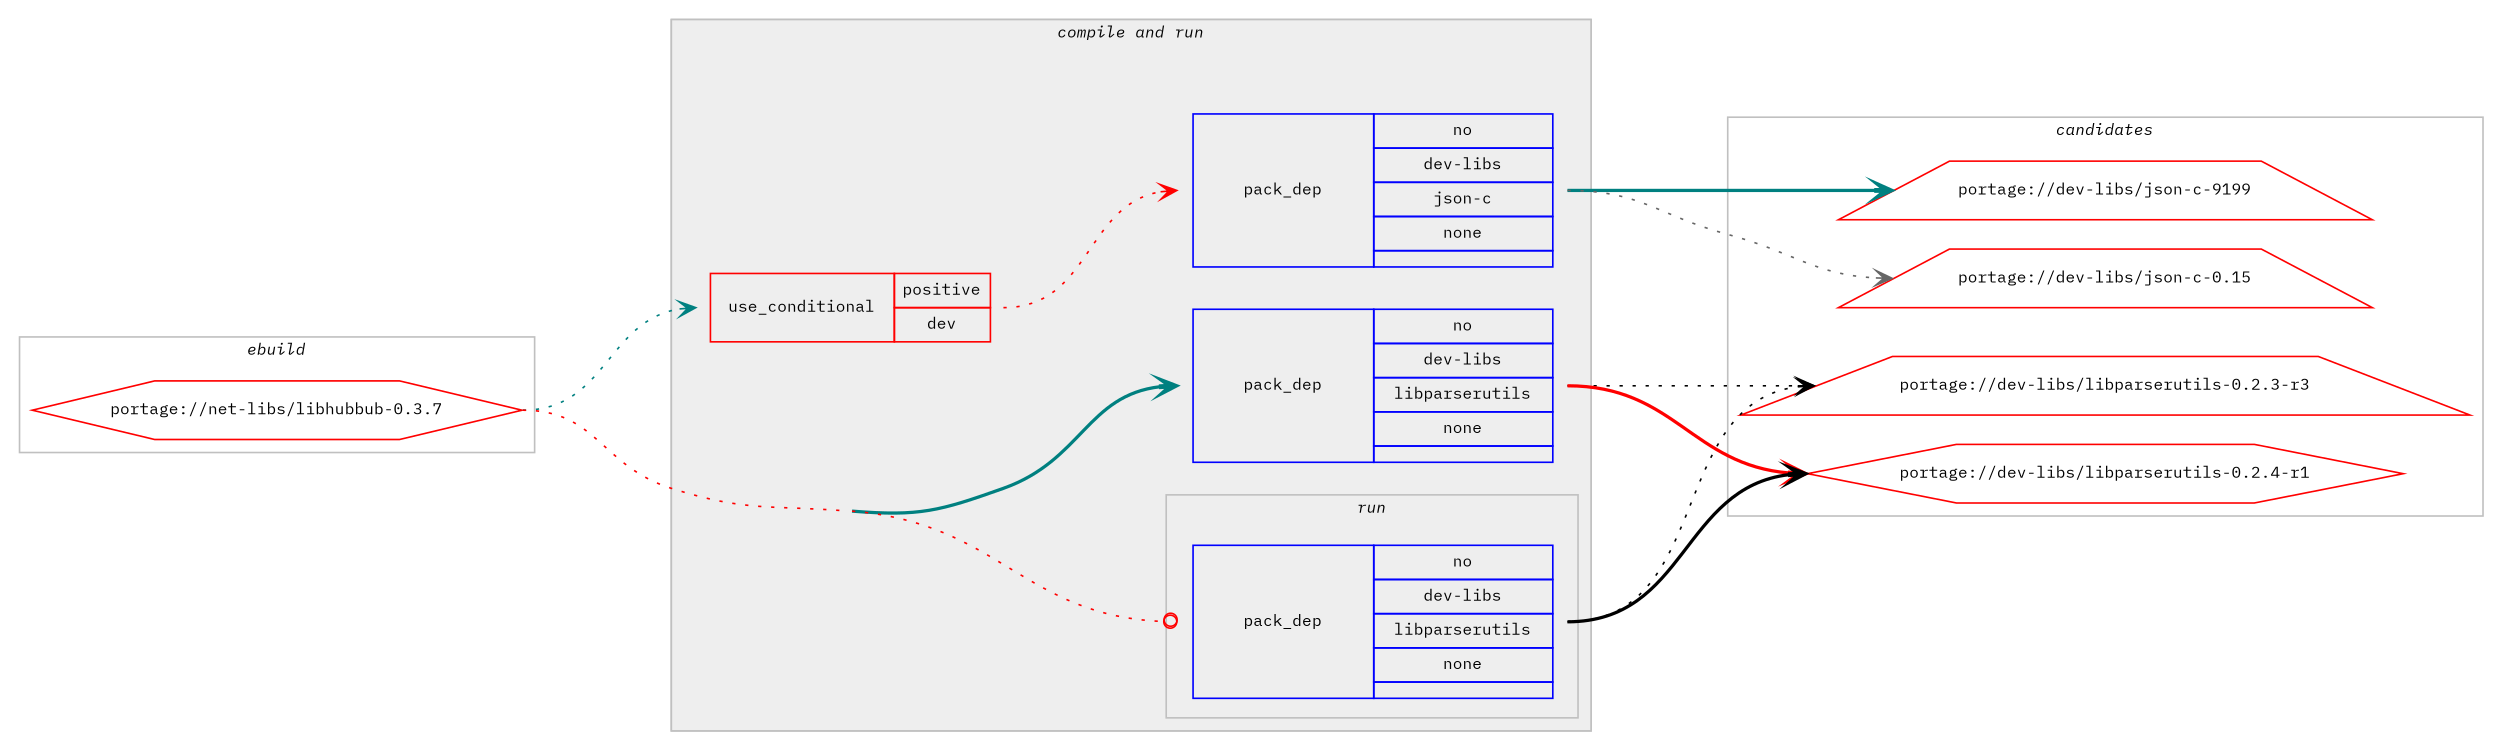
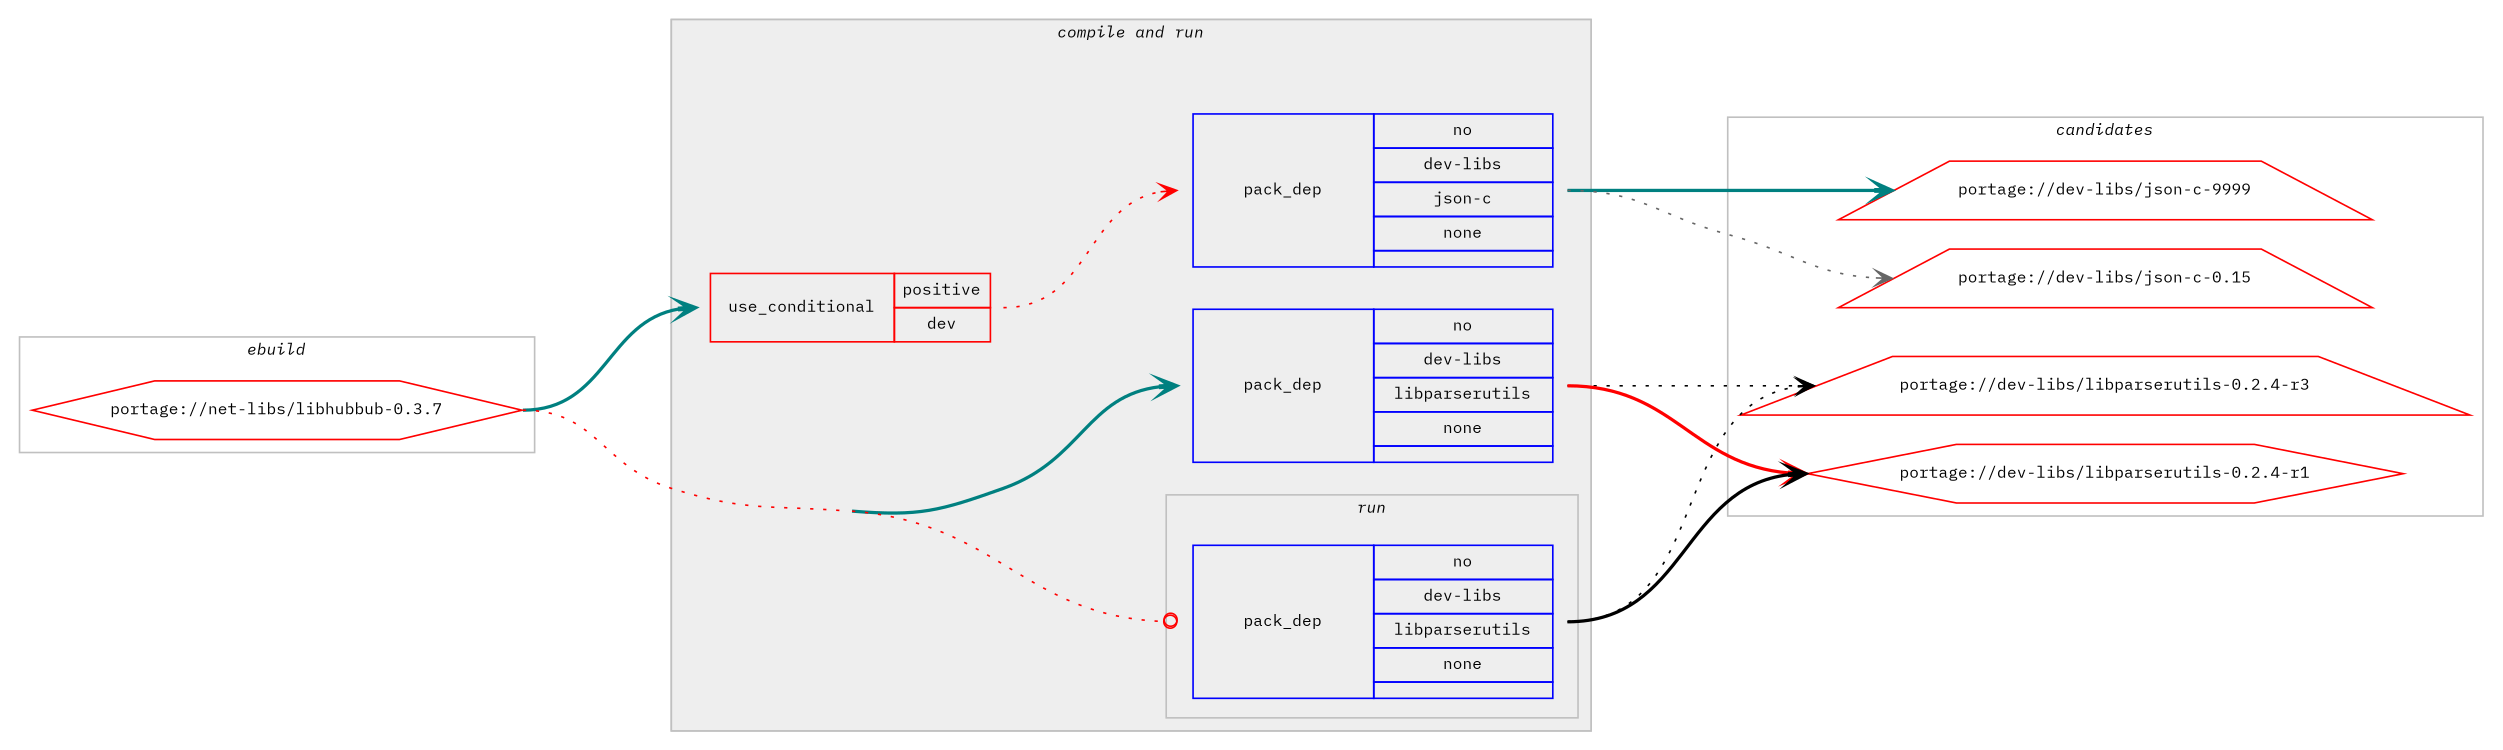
node "portage://dev-libs/json-c-9199": label "portage://dev-libs/json-c-9199" -> "portage://dev-libs/json-c-9999"
edge "portage://net-libs/libhubbub-0.3.7" -> "use_conditional": style dotted -> bold
node "portage://dev-libs/libparserutils-0.2.3-r3": label "portage://dev-libs/libparserutils-0.2.3-r3" -> "portage://dev-libs/libparserutils-0.2.4-r3"
